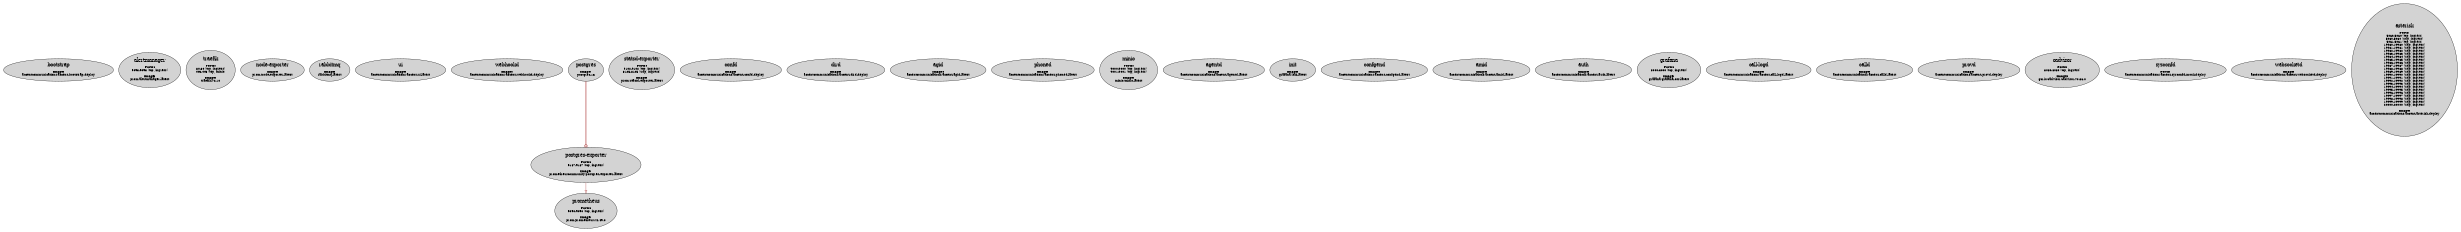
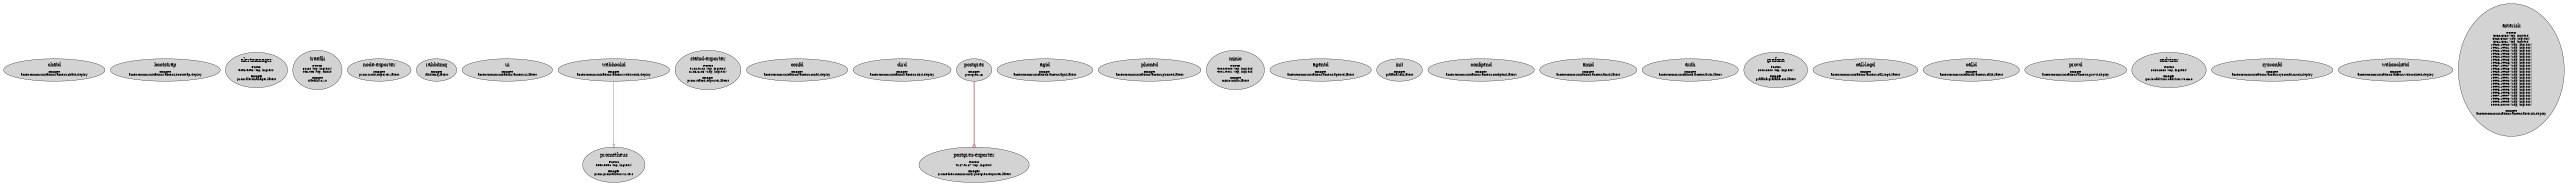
node "chatd": added
node "sysconfd": text "Ports:" -> "Image:"
edge "postgres-exporter" -> "prometheus": now "webhookd" -> "prometheus"
